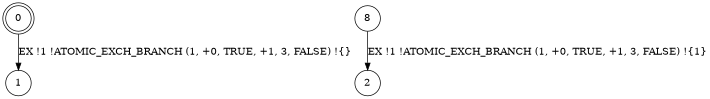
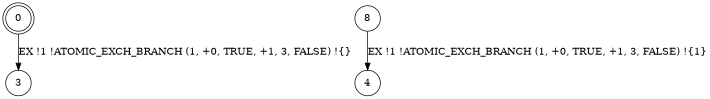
node "1": label "1" -> "3"
node "2": label "2" -> "4"
